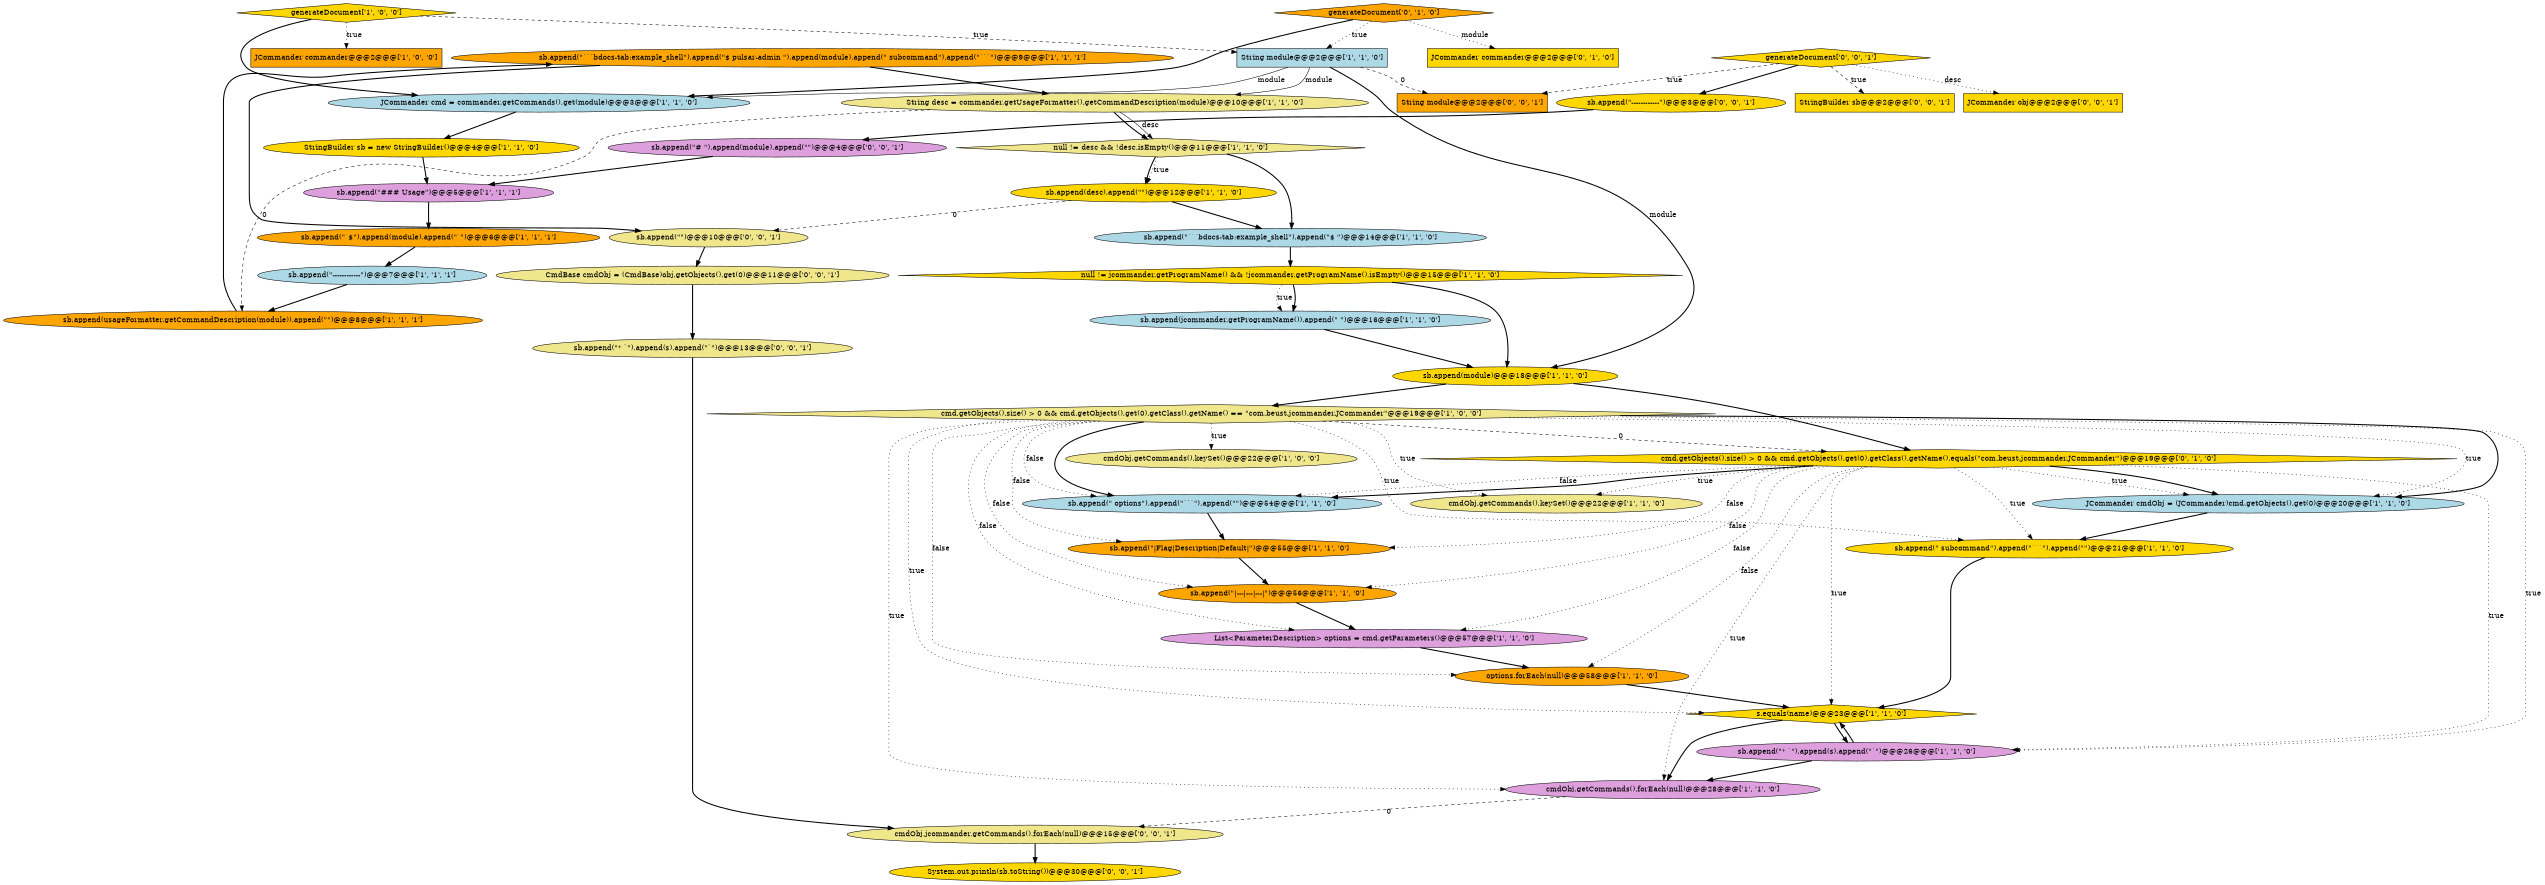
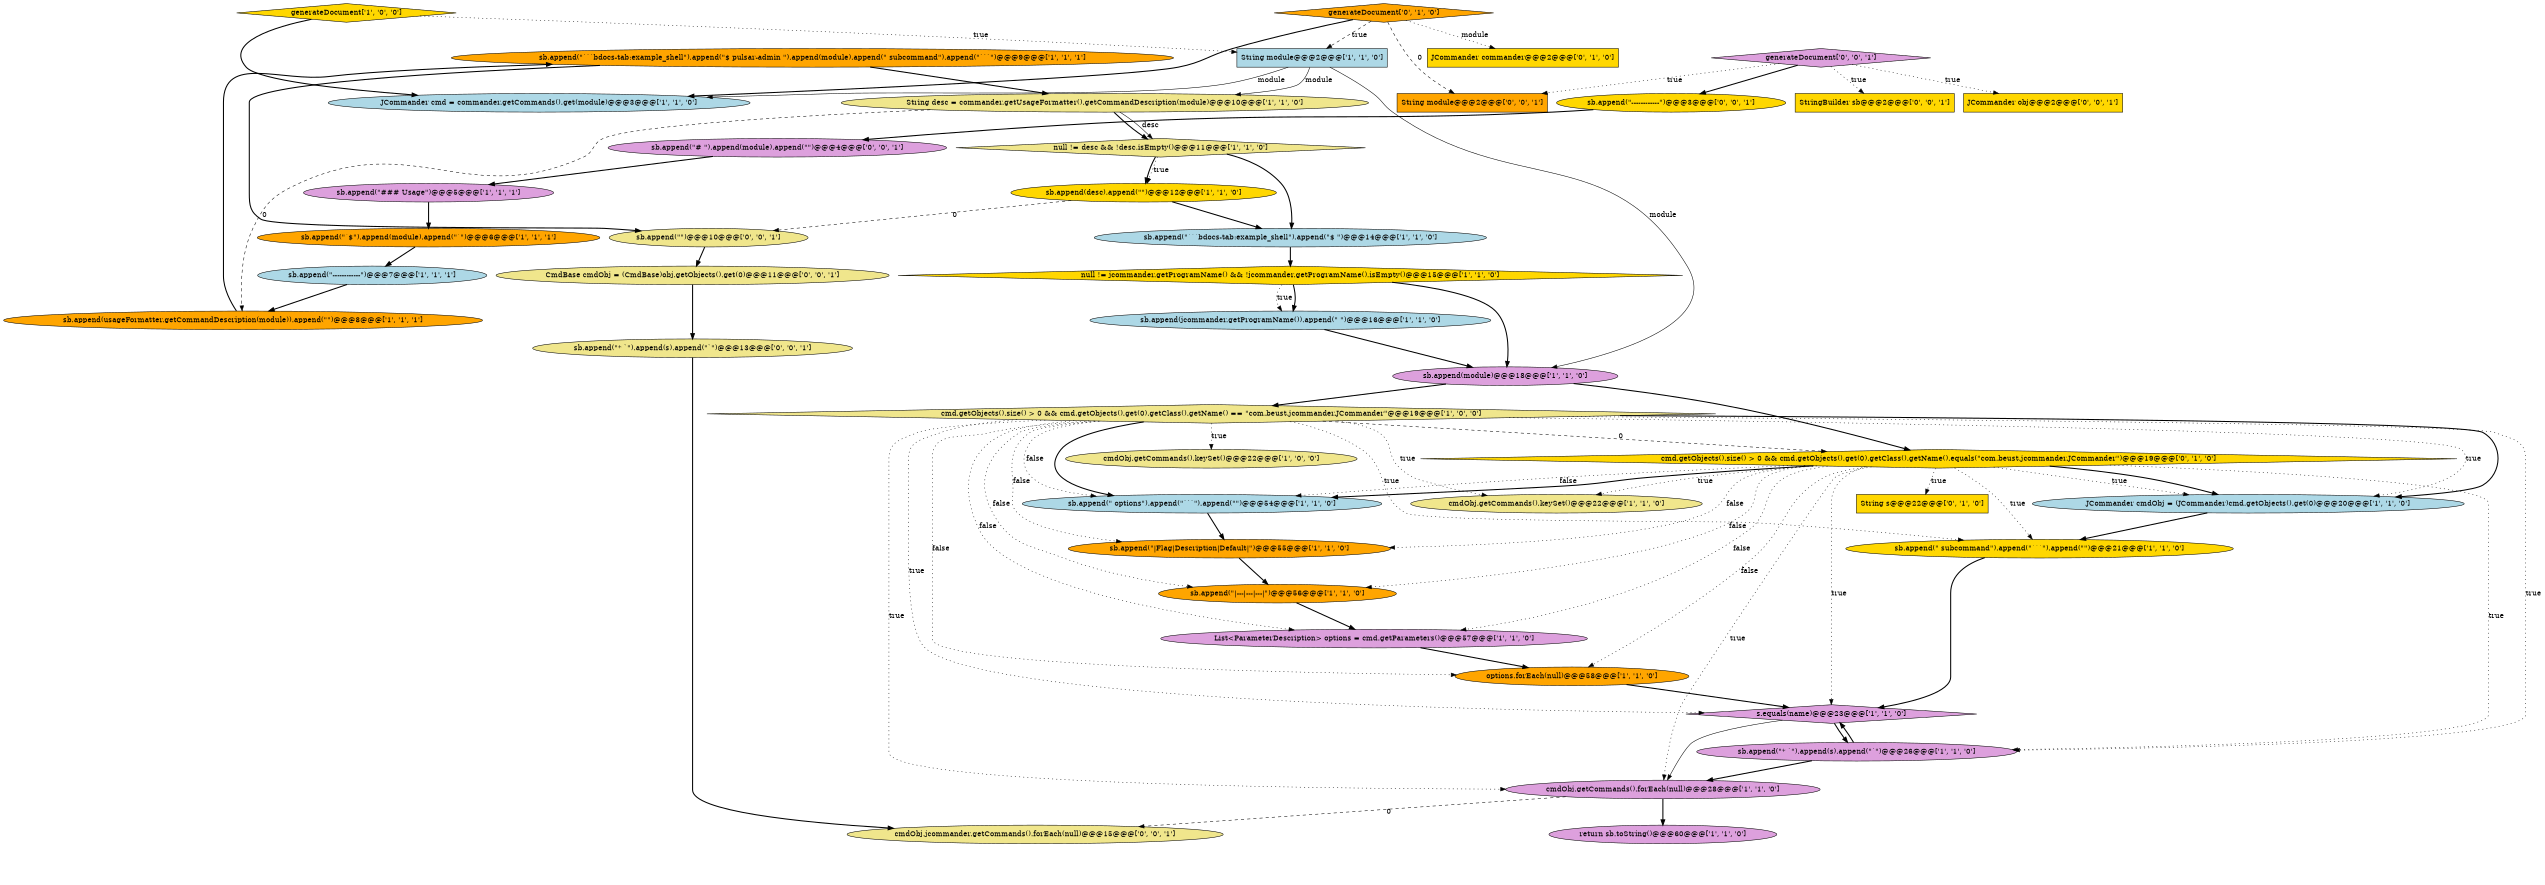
edge "generateDocument['1', '0', '0']" -> "String module@@@2@@@['1', '1', '0']": style dashed -> dotted
edge "generateDocument['0', '1', '0']" -> "String module@@@2@@@['1', '1', '0']": style dotted -> dashed
node "JCommander commander@@@2@@@['1', '0', '0']": removed
node "generateDocument['0', '0', '1']": fillcolor gold -> plum
edge "String module@@@2@@@['1', '1', '0']" -> "String module@@@2@@@['0', '0', '1']": now "generateDocument['0', '1', '0']" -> "String module@@@2@@@['0', '0', '1']"
edge "generateDocument['0', '0', '1']" -> "String module@@@2@@@['0', '0', '1']": style dashed -> dotted
edge "generateDocument['0', '0', '1']" -> "StringBuilder sb@@@2@@@['0', '0', '1']": style dashed -> dotted
edge "generateDocument['0', '0', '1']" -> "JCommander obj@@@2@@@['0', '0', '1']": label "desc" -> "true"
node "StringBuilder sb = new StringBuilder()@@@4@@@['1', '1', '0']": removed
edge "String module@@@2@@@['1', '1', '0']" -> "sb.append(module)@@@18@@@['1', '1', '0']": style bold -> solid
node "sb.append(module)@@@18@@@['1', '1', '0']": fillcolor gold -> plum
node "String s@@@22@@@['0', '1', '0']": added
node "s.equals(name)@@@23@@@['1', '1', '0']": fillcolor gold -> plum
edge "s.equals(name)@@@23@@@['1', '1', '0']" -> "cmdObj.getCommands().forEach(null)@@@28@@@['1', '1', '0']": style bold -> solid
node "return sb.toString()@@@60@@@['1', '1', '0']": added
node "System.out.println(sb.toString())@@@30@@@['0', '0', '1']": removed
